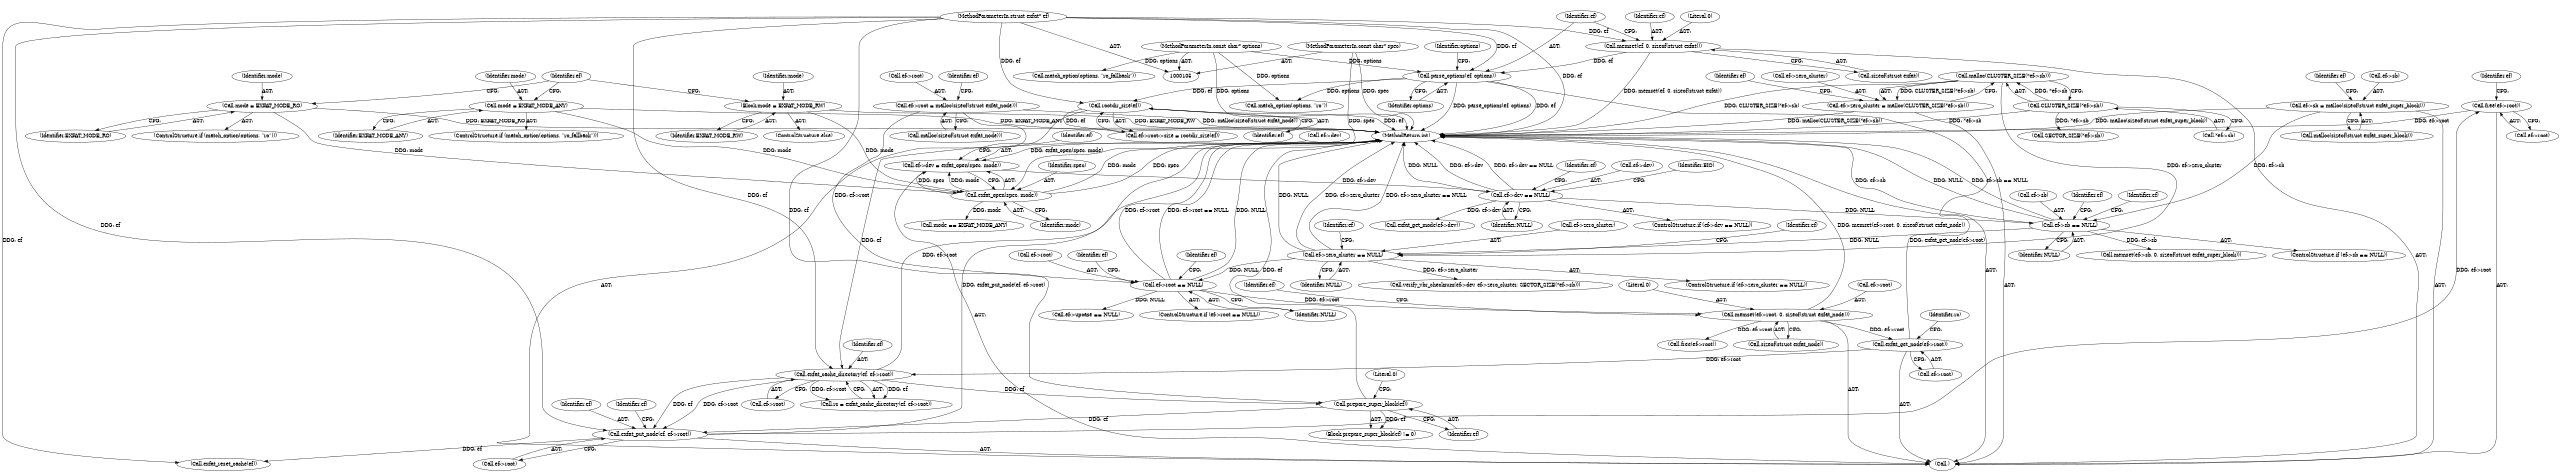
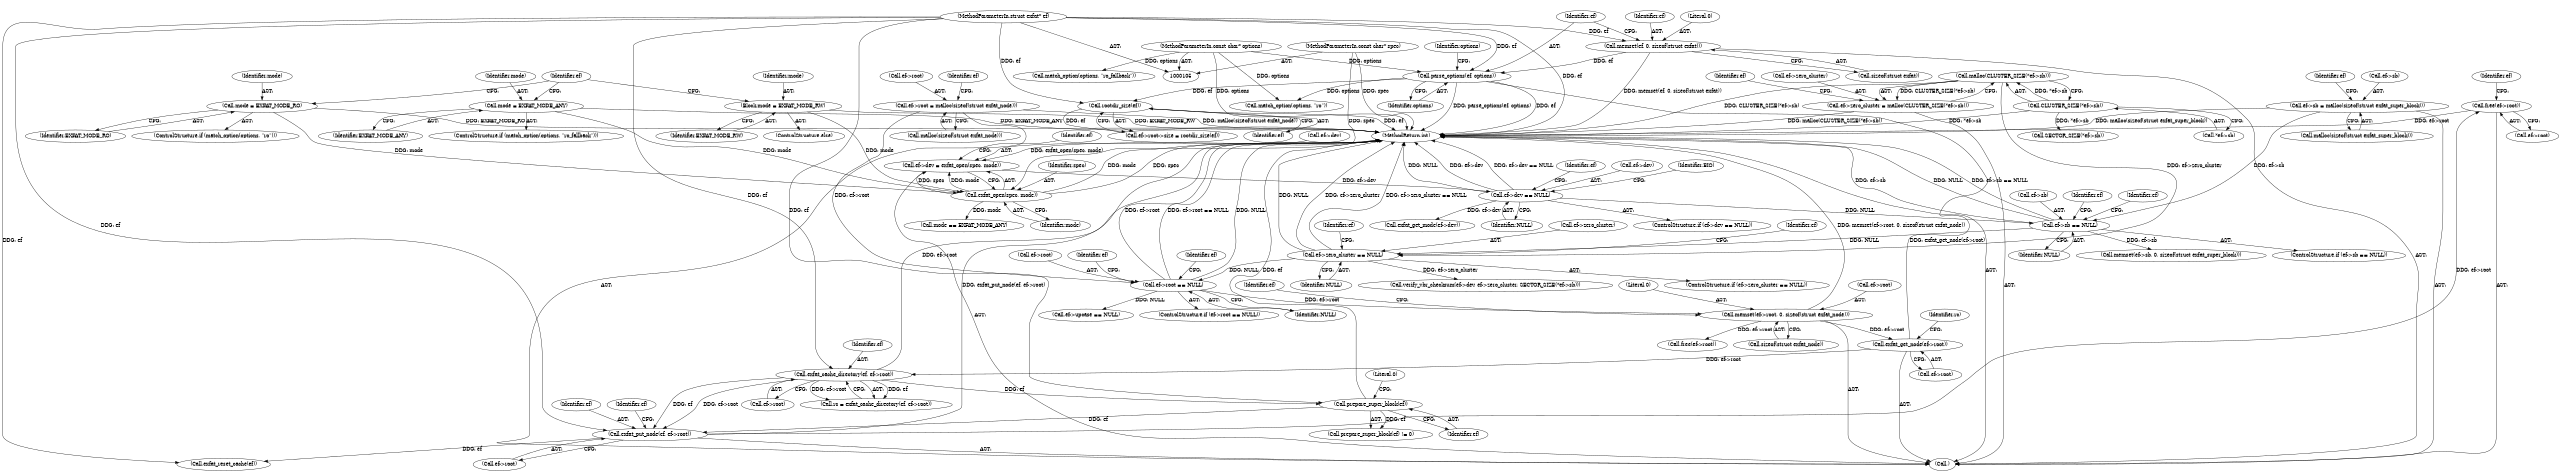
edge "(Call,rootdir_size(ef))" -> "(Call,exfat_cache_directory(ef, ef->root))": removed, label "DDG: ef"
node "(Block,prepare_super_block(ef) != 0)": label "(Block,prepare_super_block(ef) != 0)" -> "(Call,prepare_super_block(ef) != 0)"
